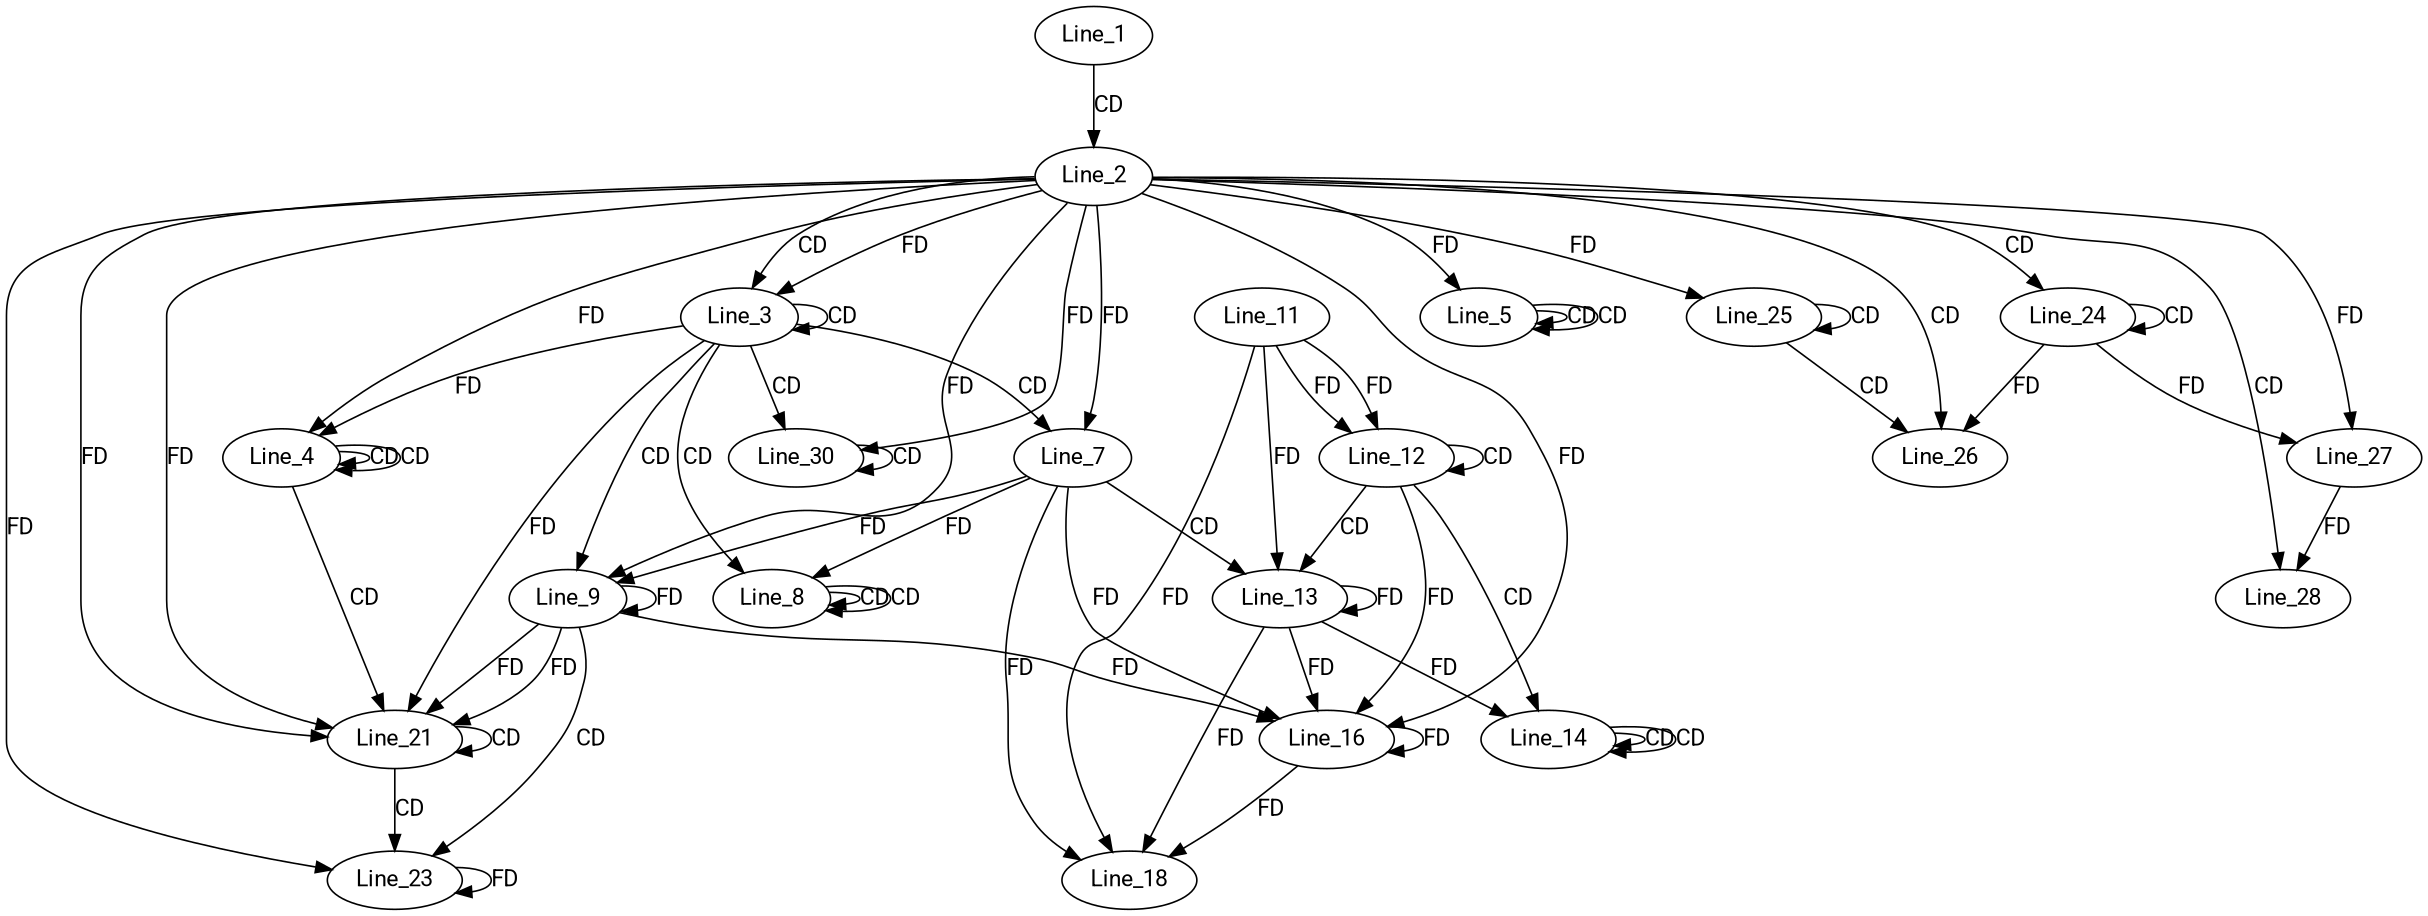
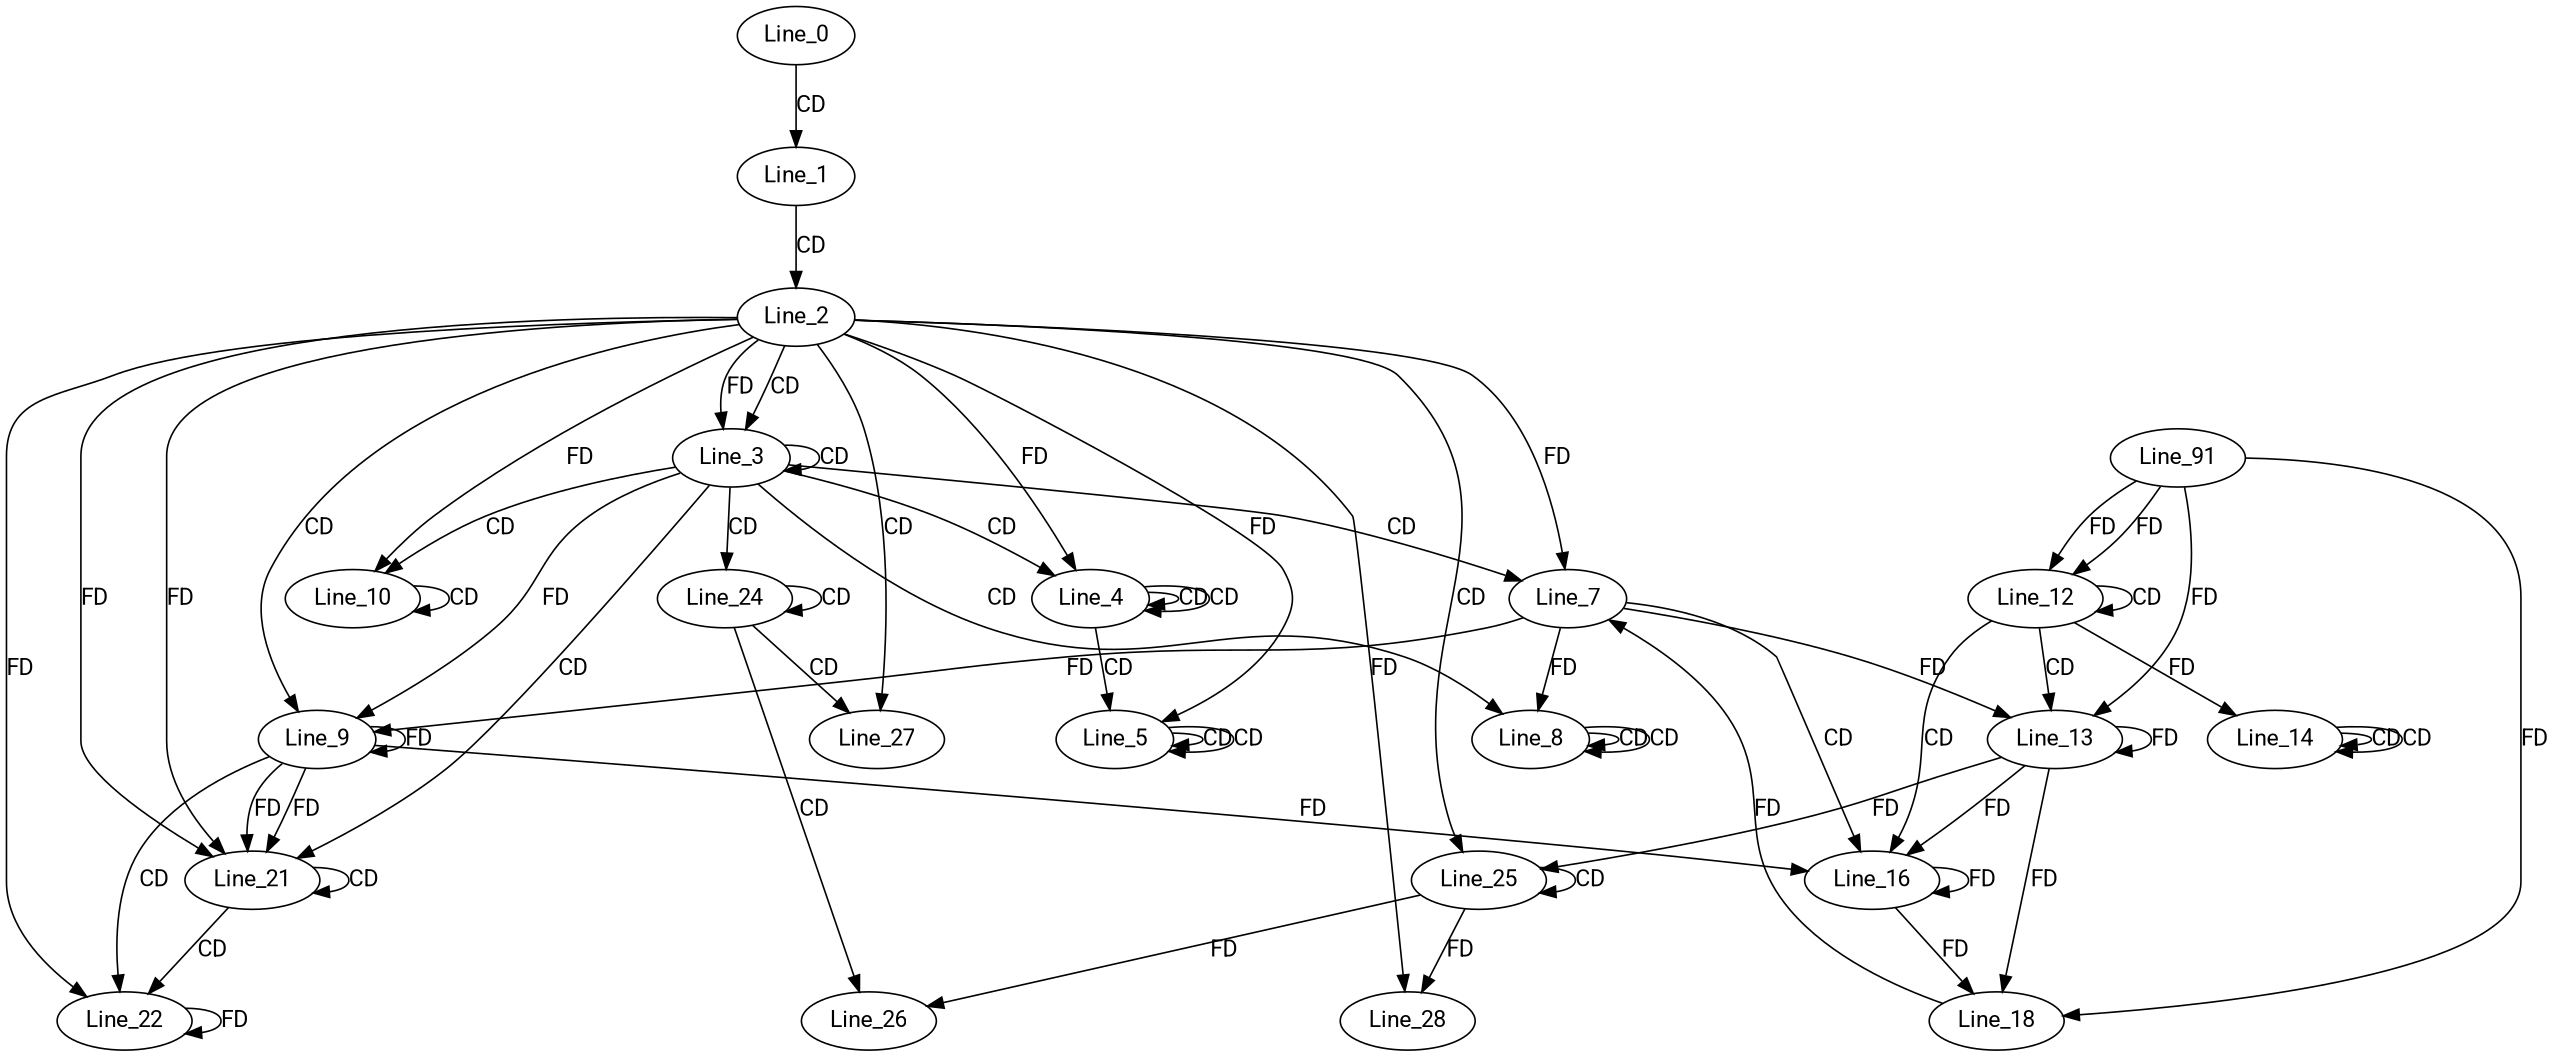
node "Line_0": added
edge "Line_2" -> "Line_24": now "Line_3" -> "Line_24"
edge "Line_2" -> "Line_26": removed, label "CD"
edge "Line_2" -> "Line_25": label "FD" -> "CD"
node "Line_11": label "Line_11" -> "Line_91"
edge "Line_2" -> "Line_27": label "FD" -> "CD"
edge "Line_3" -> "Line_4": label "FD" -> "CD"
edge "Line_2" -> "Line_9": label "FD" -> "CD"
edge "Line_25" -> "Line_26": label "CD" -> "FD"
edge "Line_24" -> "Line_26": label "FD" -> "CD"
edge "Line_24" -> "Line_27": label "FD" -> "CD"
edge "Line_2" -> "Line_28": label "CD" -> "FD"
edge "Line_2" -> "Line_16": removed, label "FD"
edge "Line_3" -> "Line_9": label "CD" -> "FD"
node "Line_30": label "Line_30" -> "Line_10"
edge "Line_27" -> "Line_28": now "Line_25" -> "Line_28"
edge "Line_3" -> "Line_21": label "FD" -> "CD"
edge "Line_7" -> "Line_13": label "CD" -> "FD"
edge "Line_4" -> "Line_21": now "Line_4" -> "Line_5"
edge "Line_7" -> "Line_16": label "FD" -> "CD"
edge "Line_12" -> "Line_16": label "FD" -> "CD"
edge "Line_12" -> "Line_14": label "CD" -> "FD"
edge "Line_13" -> "Line_14": now "Line_13" -> "Line_25"
edge "Line_7" -> "Line_18": reversed
node "Line_23": label "Line_23" -> "Line_22"
